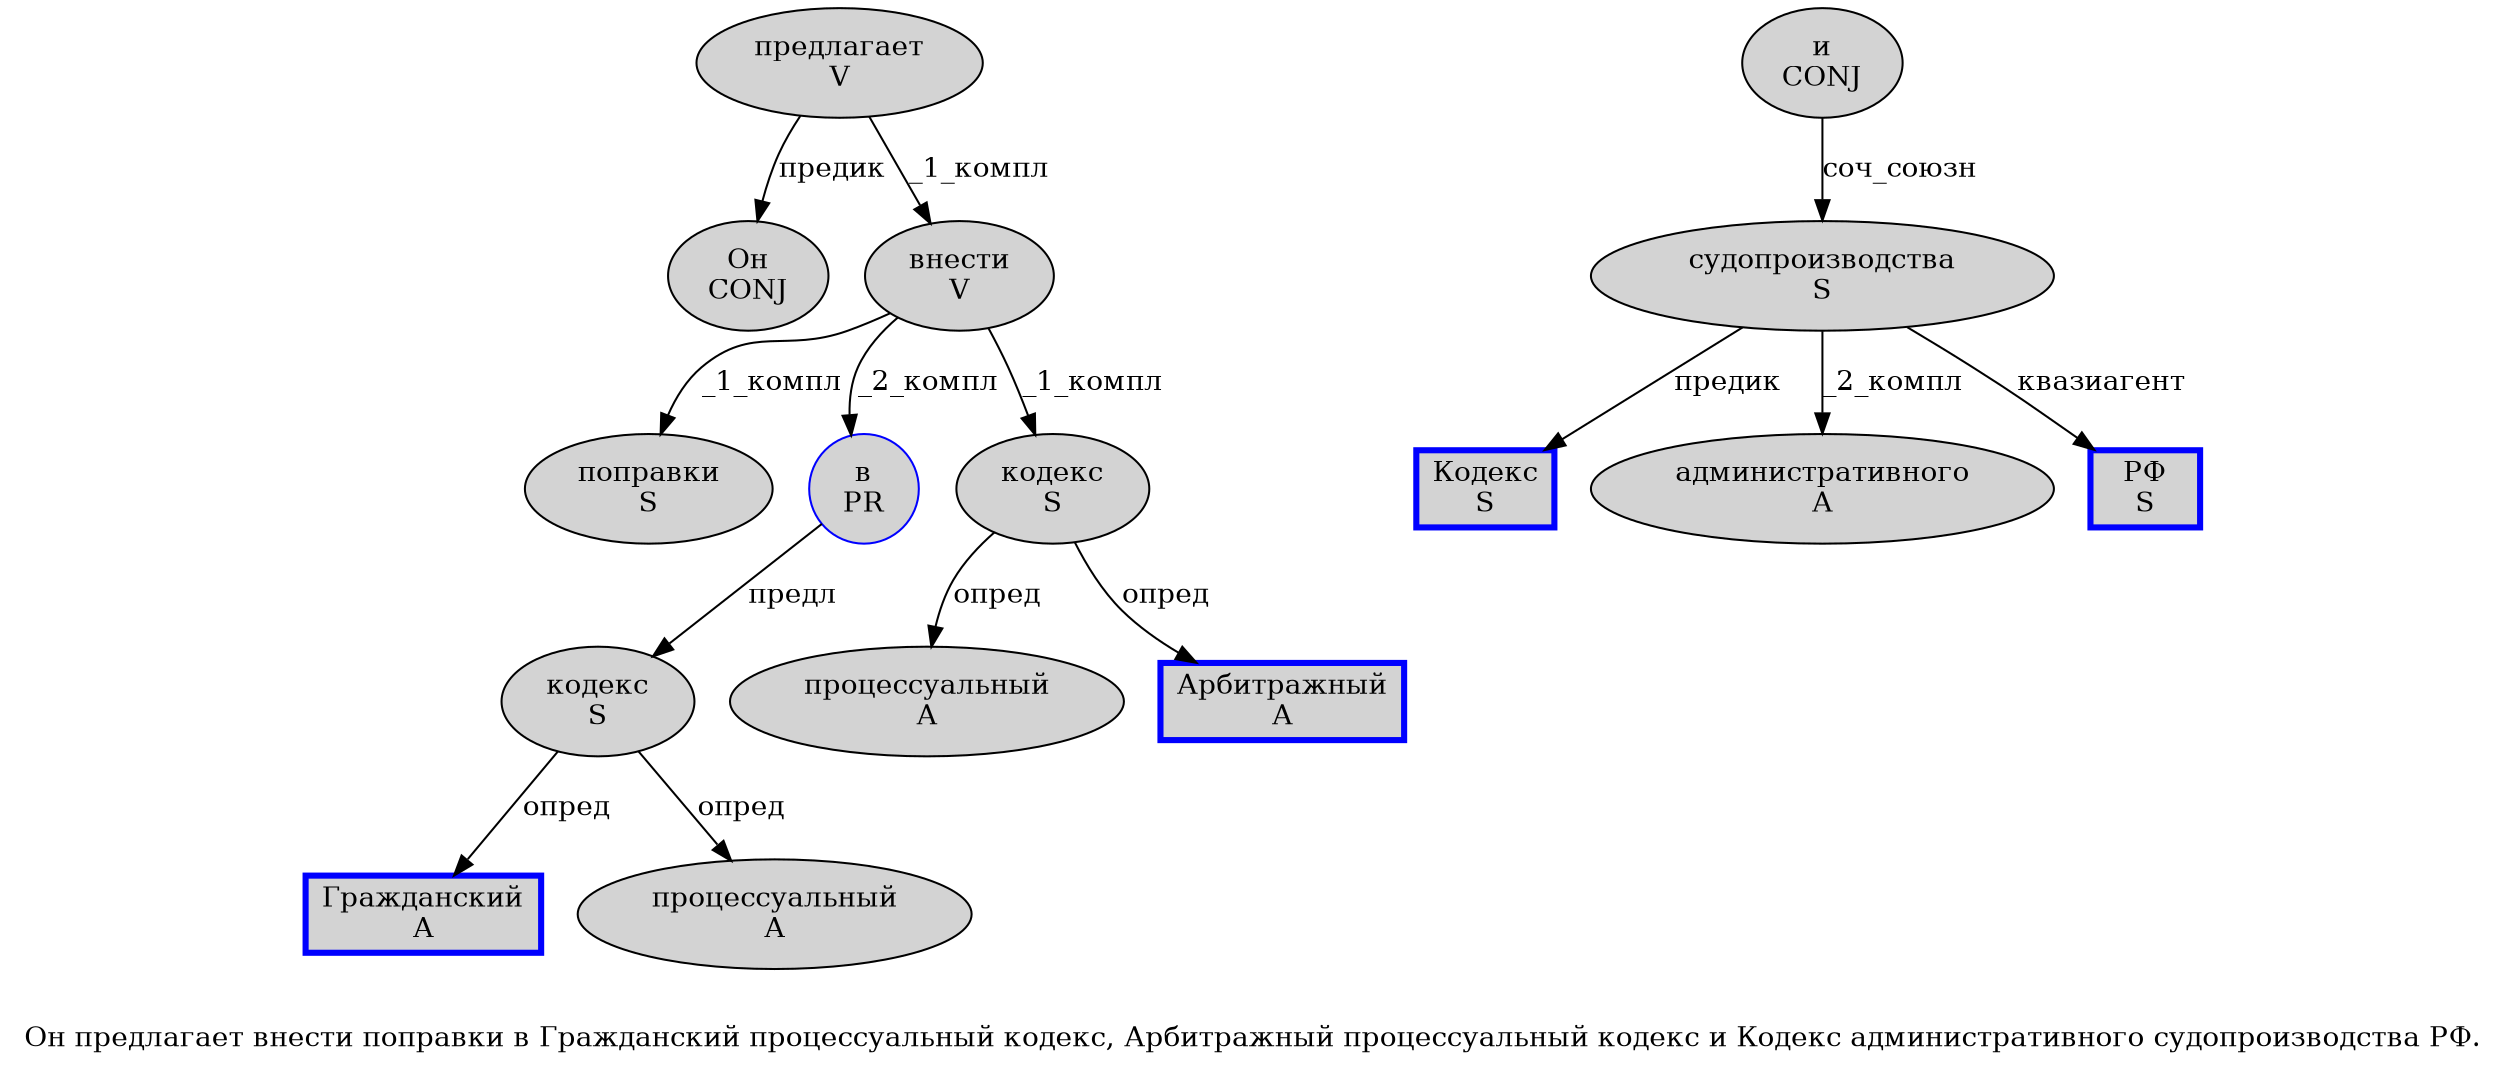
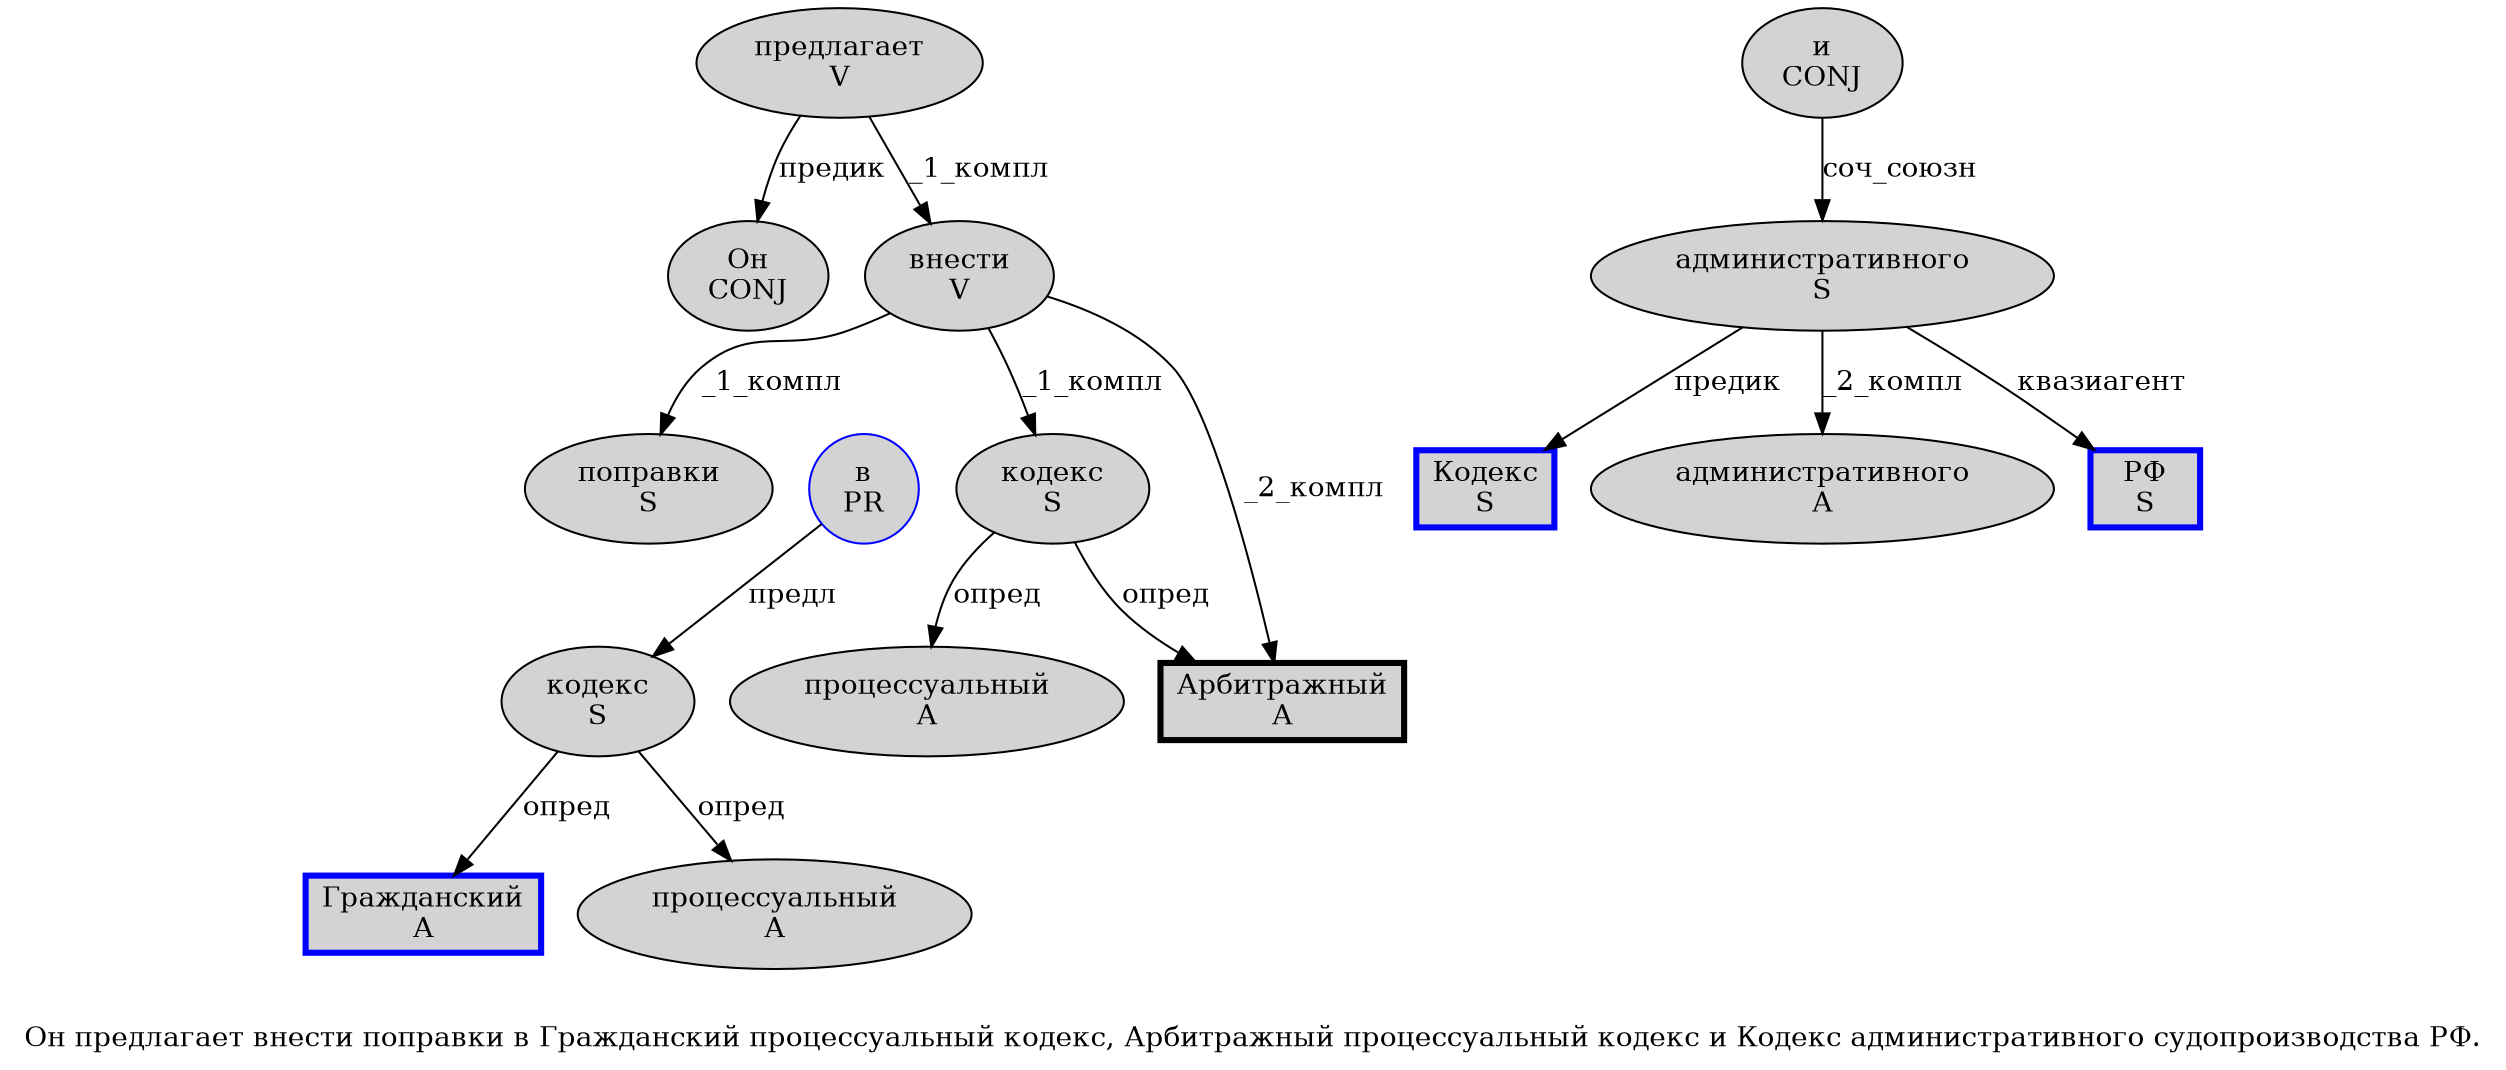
node "судопроизводства S": label "судопроизводства S" -> "административного S"
edge "внести V" -> "в PR": now "внести V" -> "Арбитражный A"
node "Арбитражный A": color blue -> black
